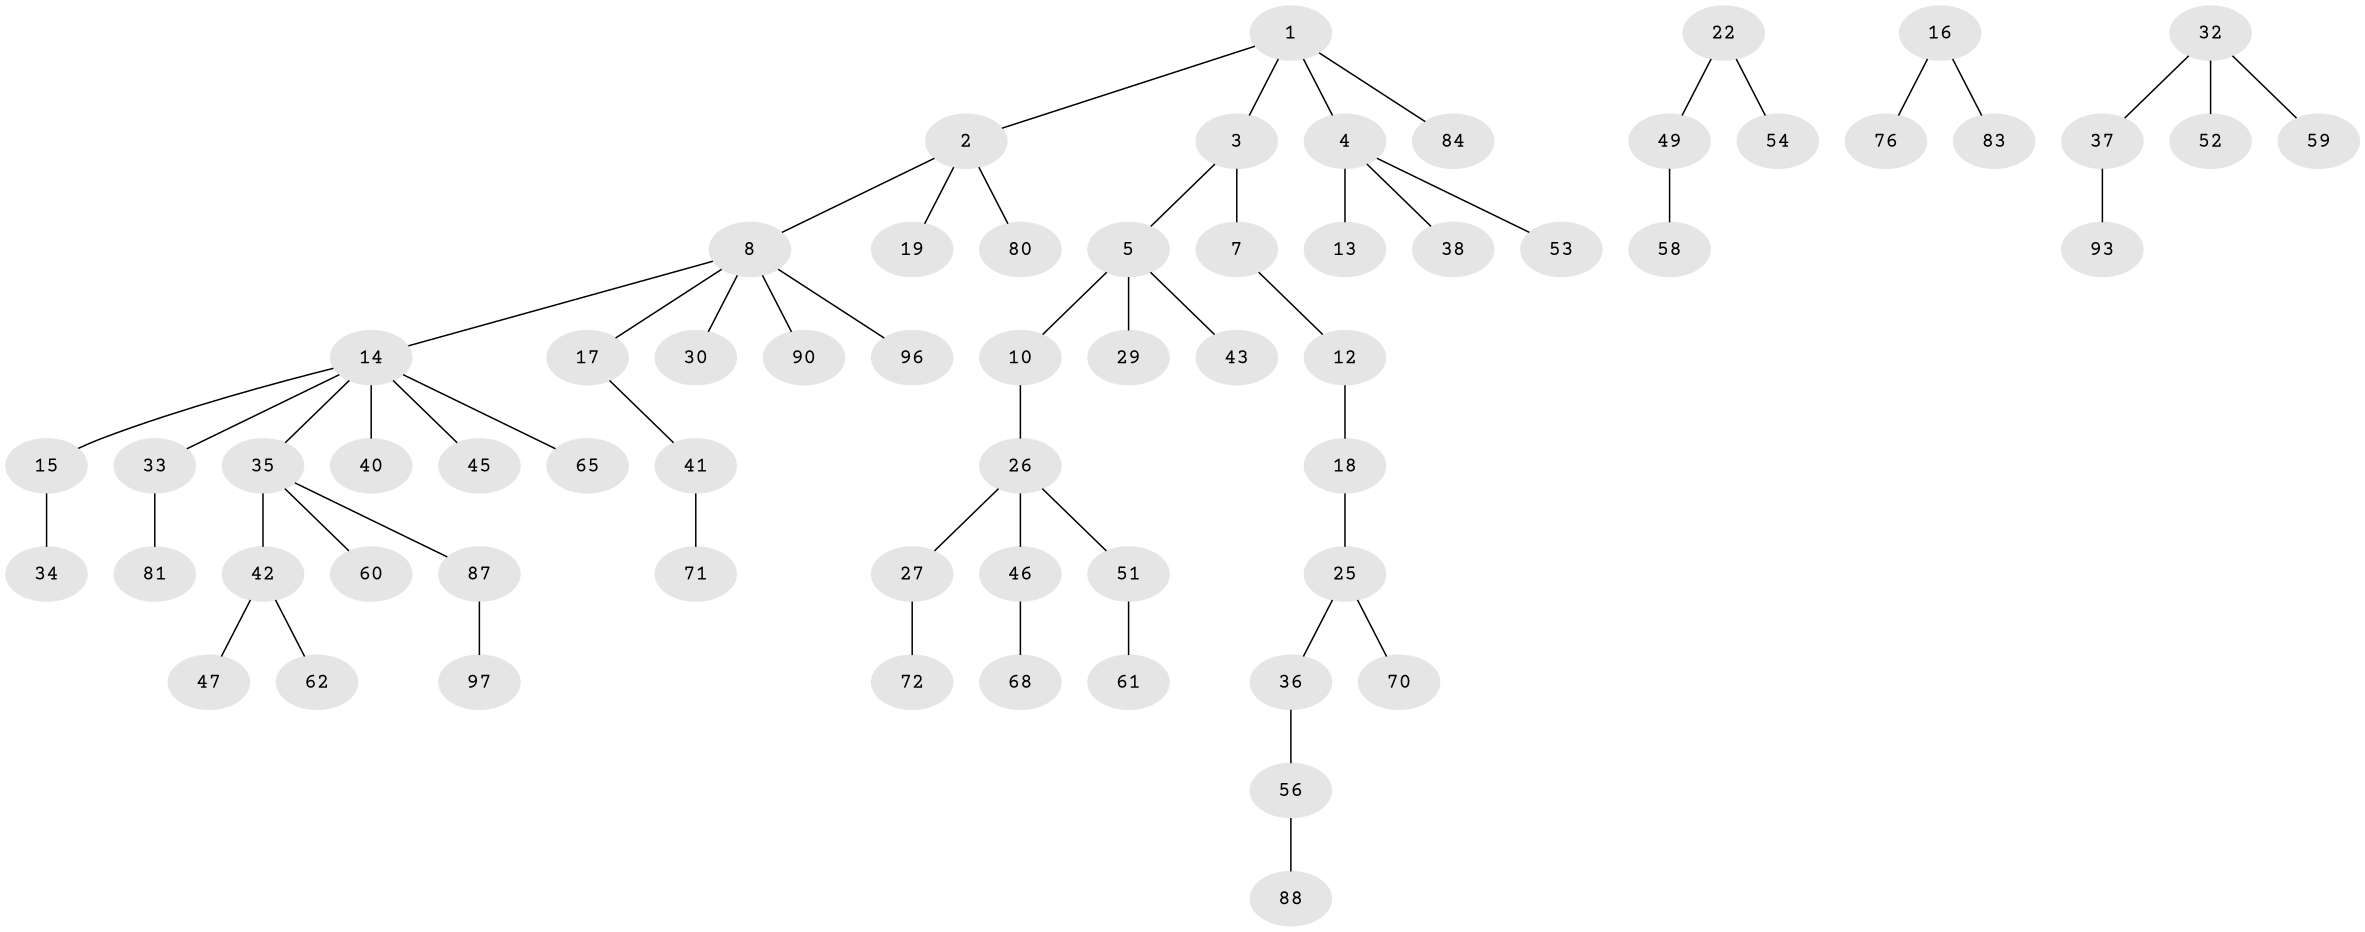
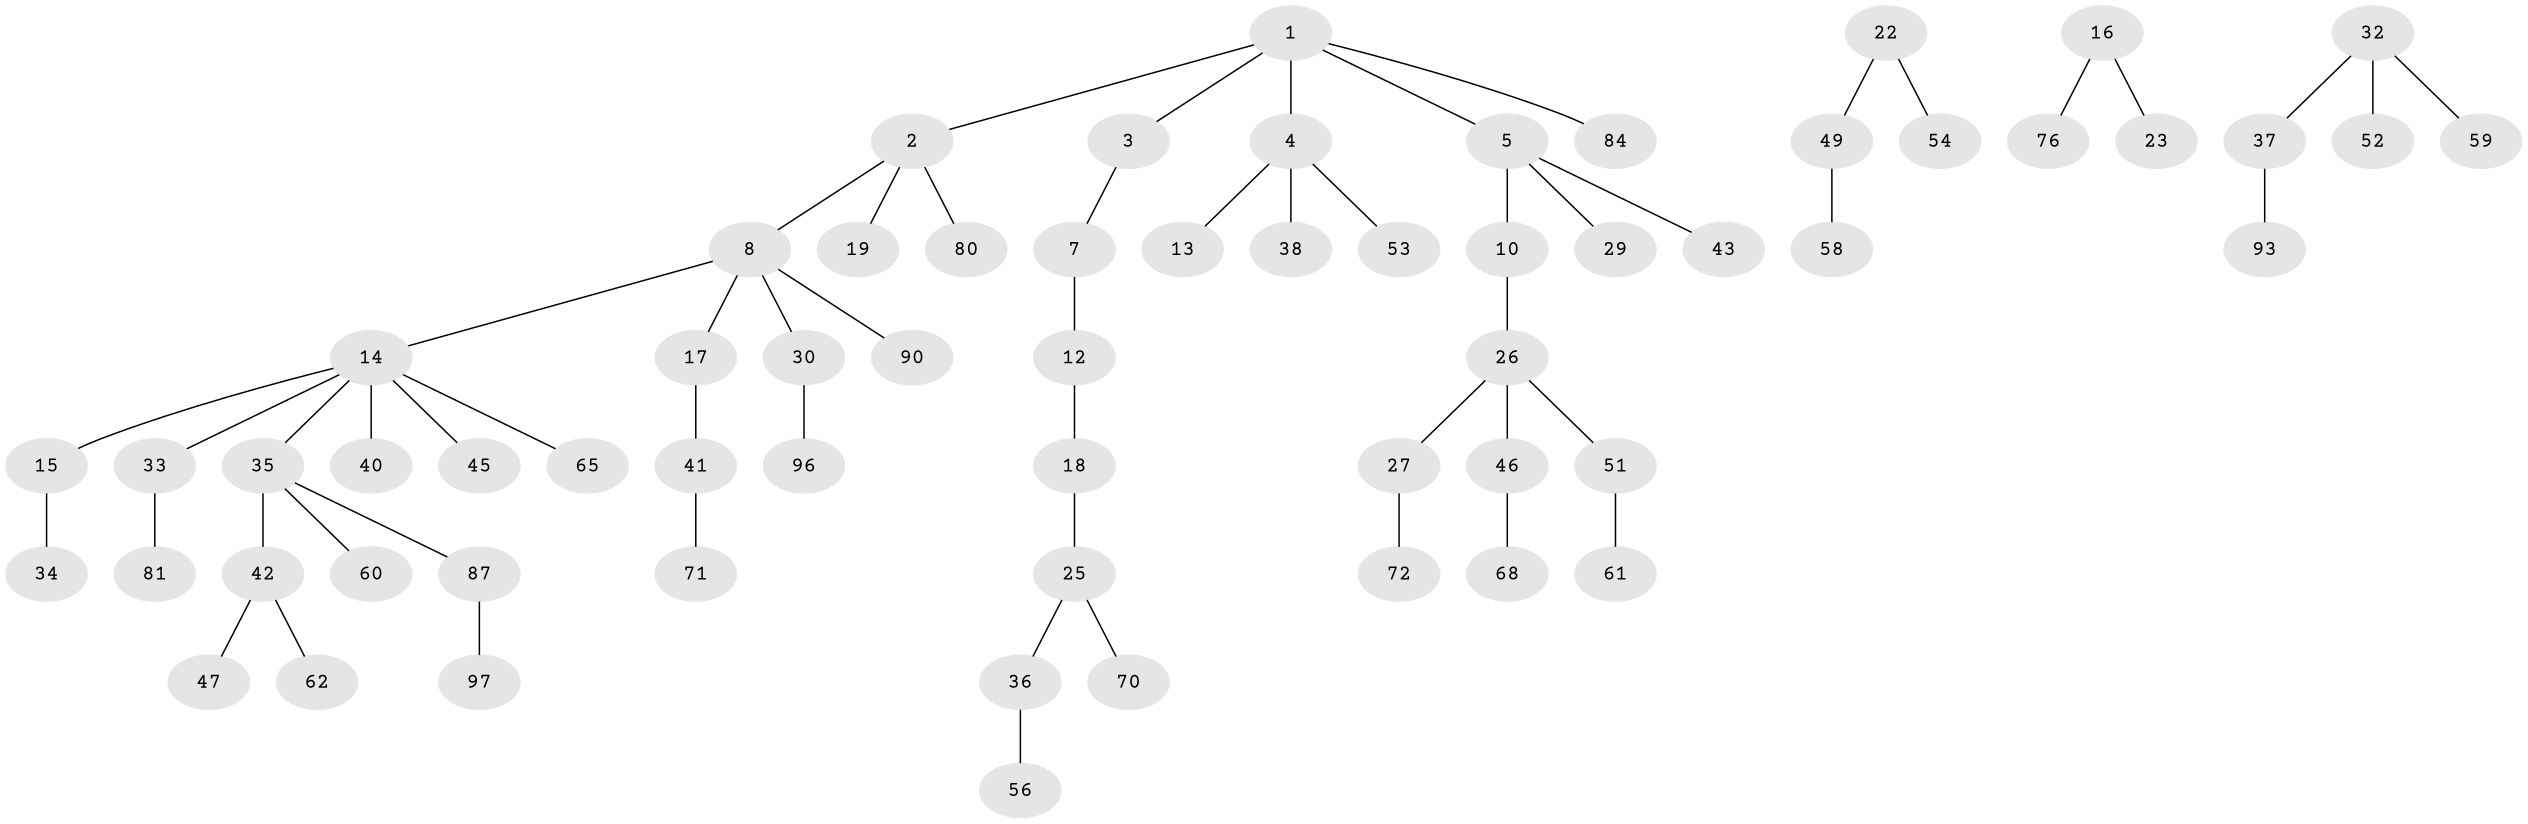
node "83": label "83" -> "23"
edge "3" -- "5": now "1" -- "5"
edge "8" -- "96": now "30" -- "96"
node "88": removed
